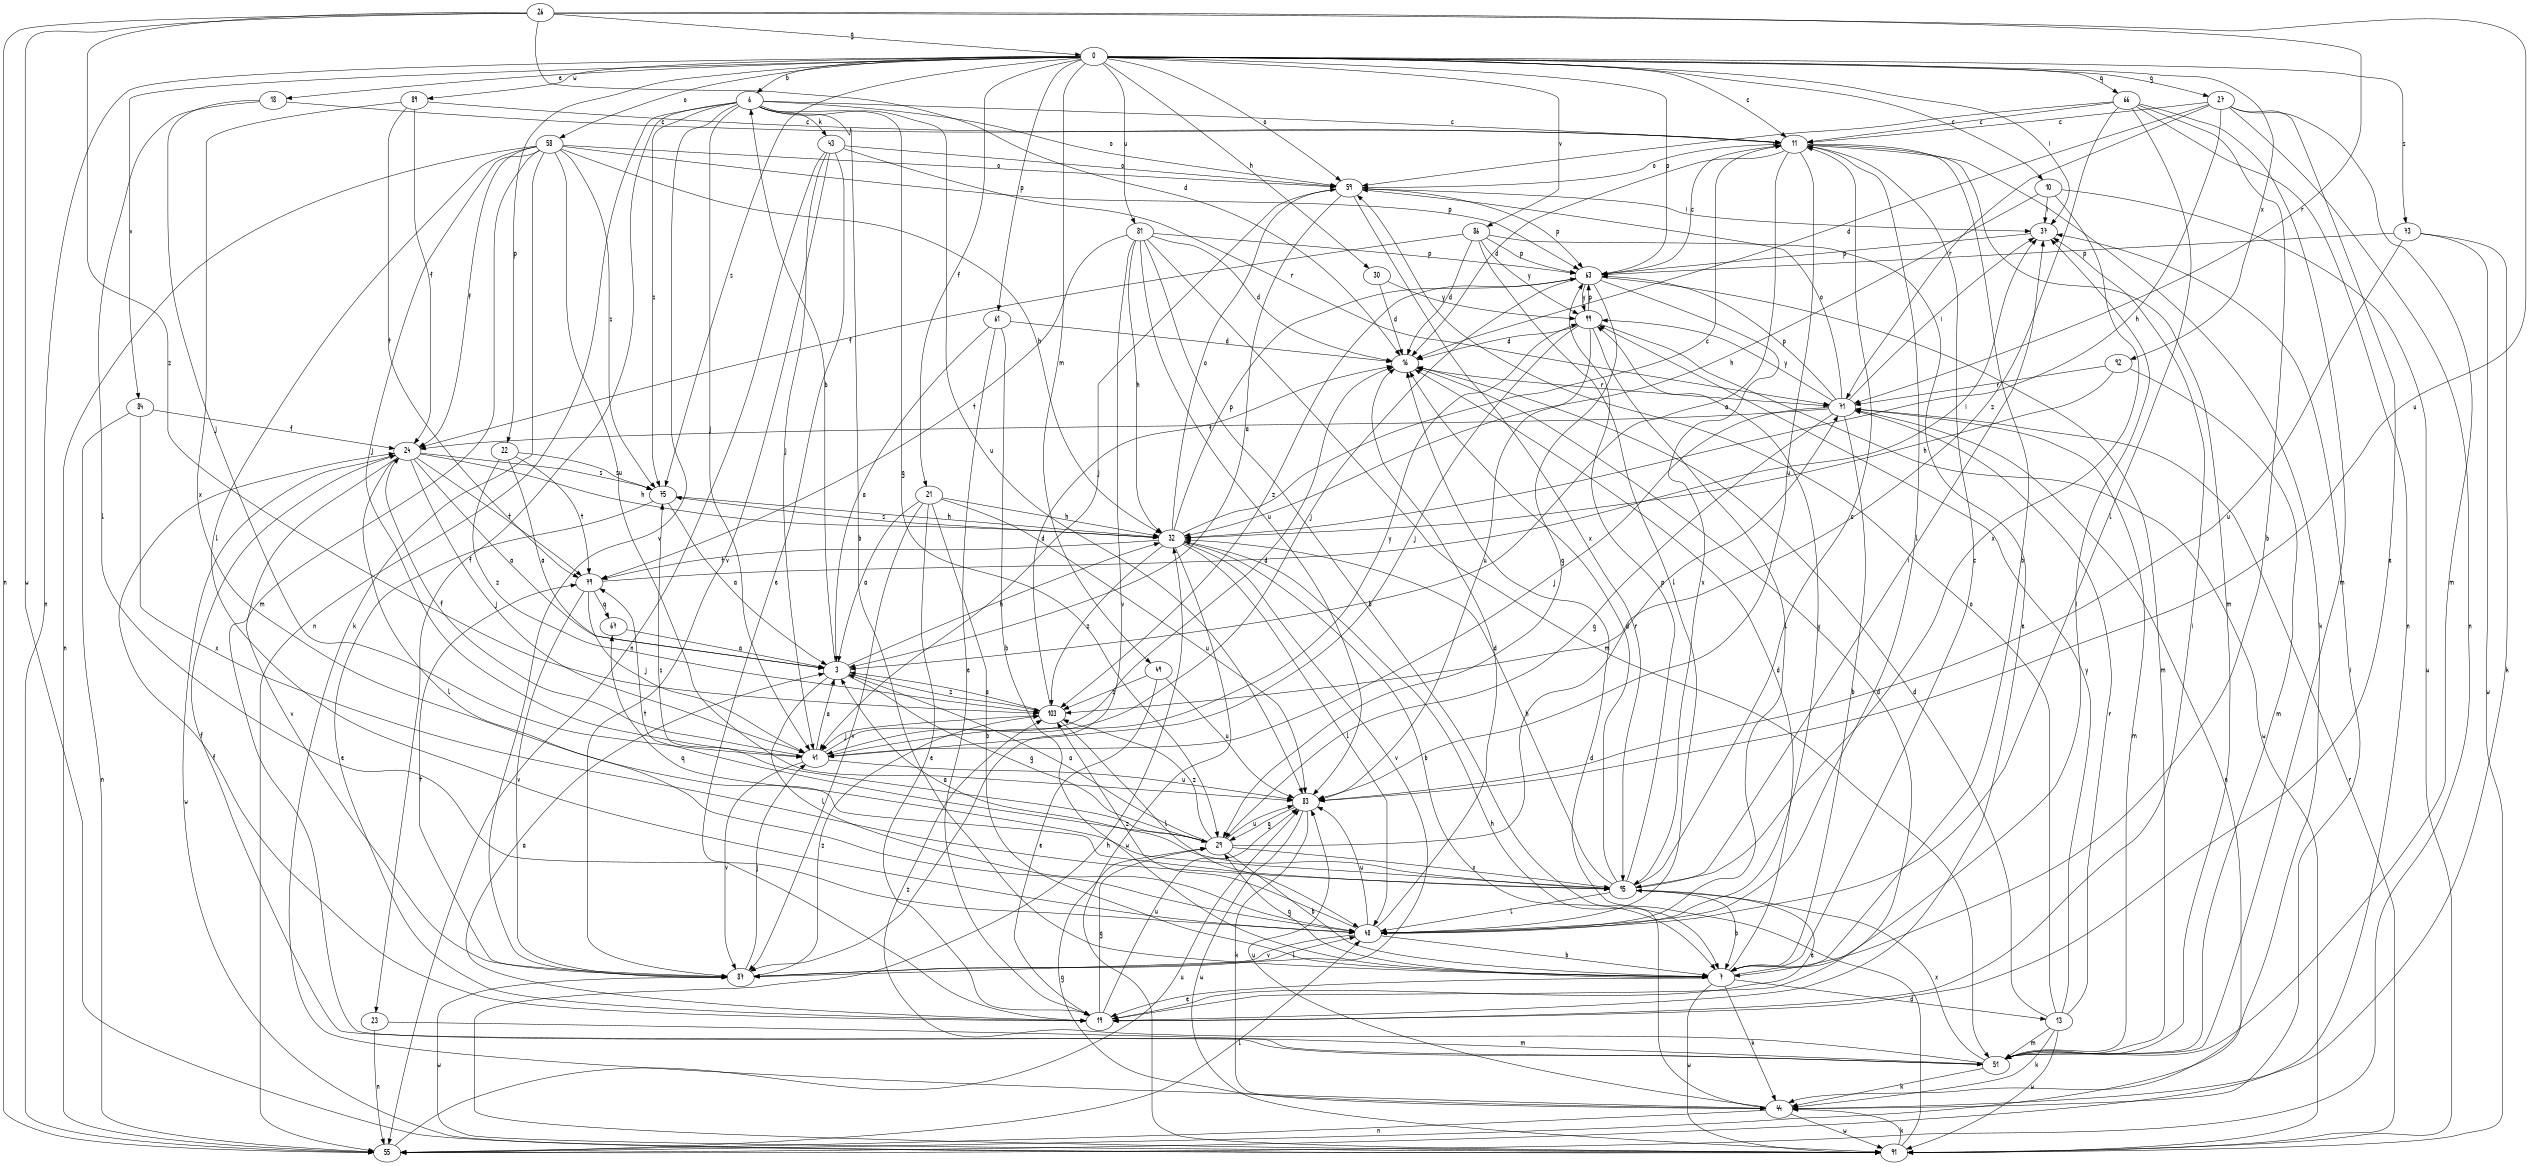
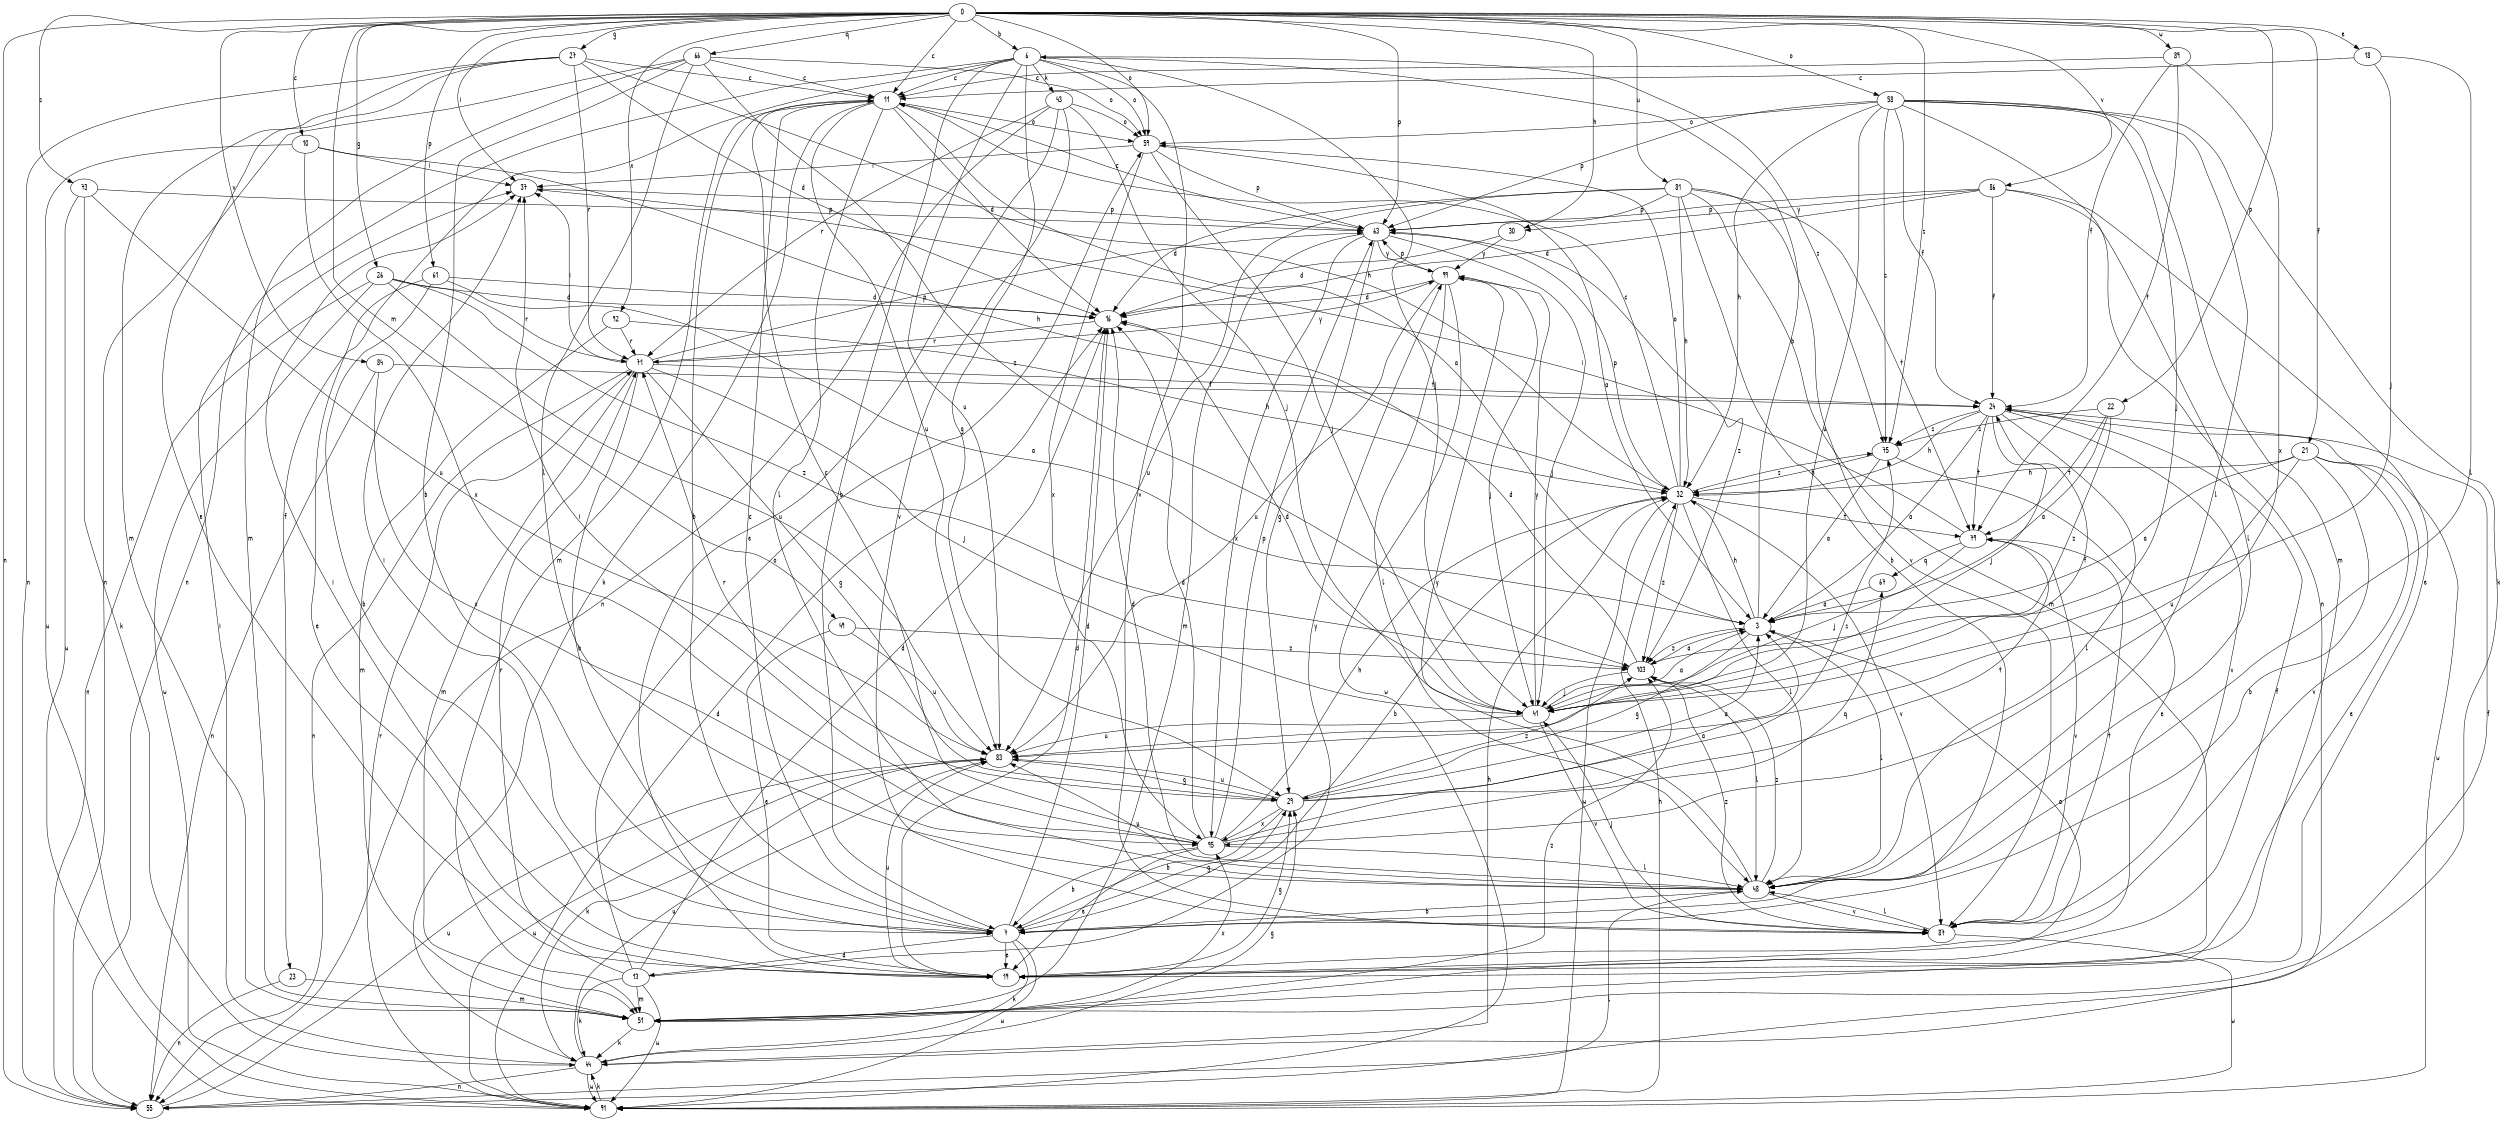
edge "26" -> "0": reversed
edge "71" -> "59": removed, label "o"
edge "86" -> "99": now "86" -> "30"
